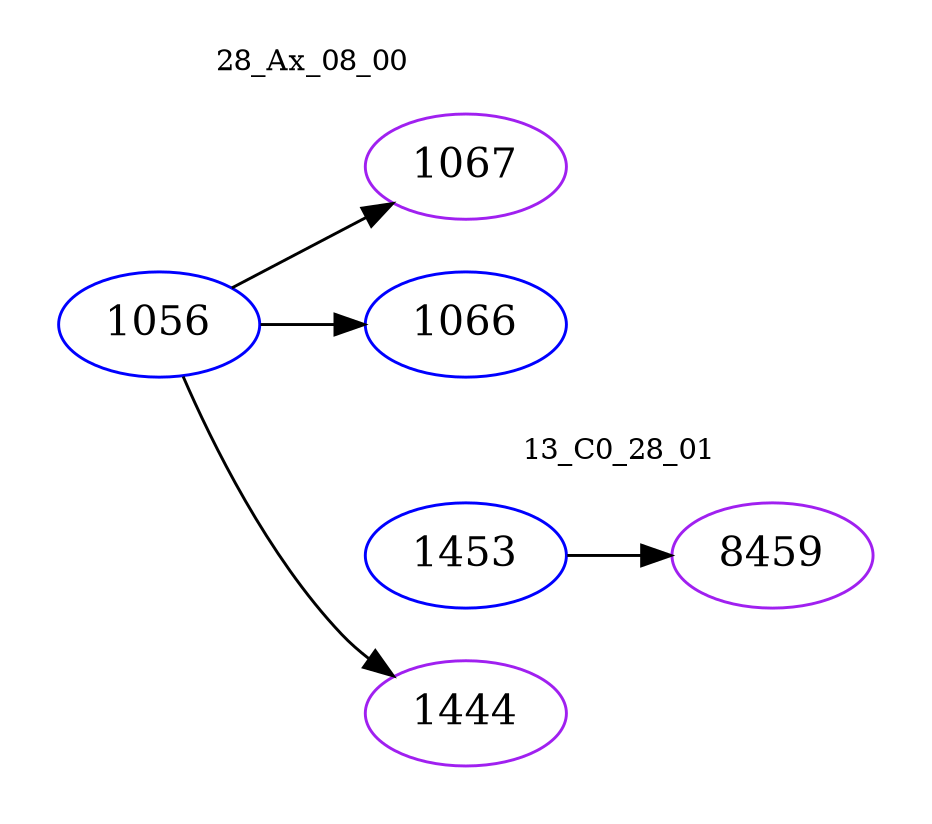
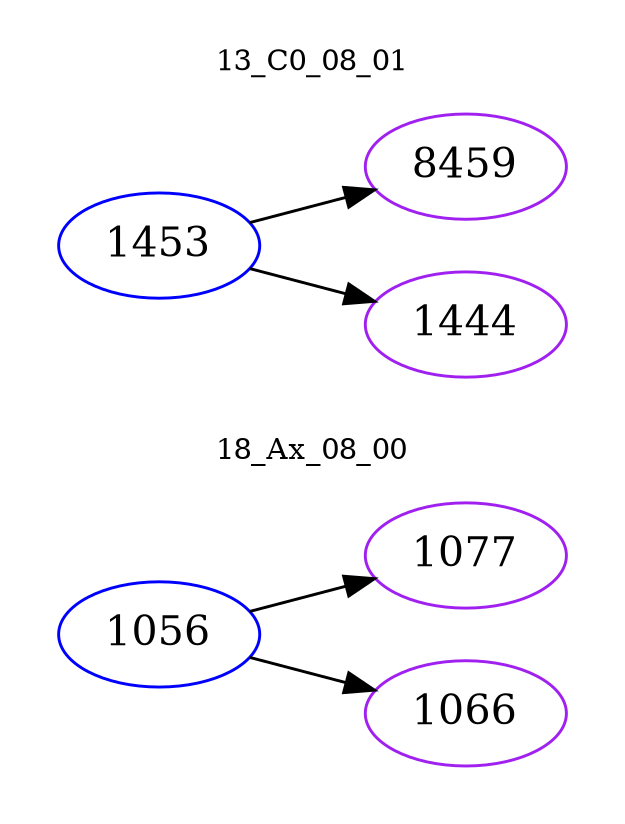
cluster "28_Ax_08_00": label "28_Ax_08_00" -> "18_Ax_08_00"
node "1067": label "1067" -> "1077"
node "1066": color blue -> purple
cluster "13_C0_28_01": label "13_C0_28_01" -> "13_C0_08_01"
edge "1056" -> "1444": now "1453" -> "1444"
